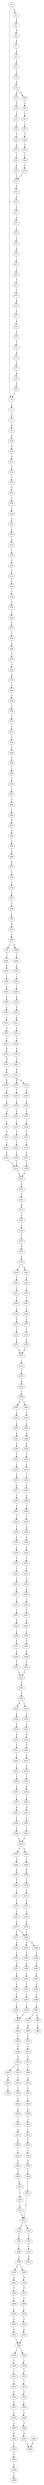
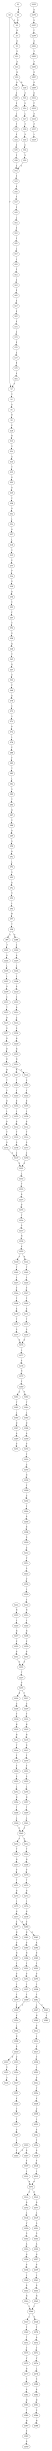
edge "S0" -> "S1": now "S0" -> "S5"
edge "S191" -> "S193": removed, label "C"
edge "S219" -> "S221": removed, label "T"
edge "S333" -> "S335": reversed
edge "S350" -> "S353": now "S351" -> "S353"
edge "S388" -> "S386": reversed
